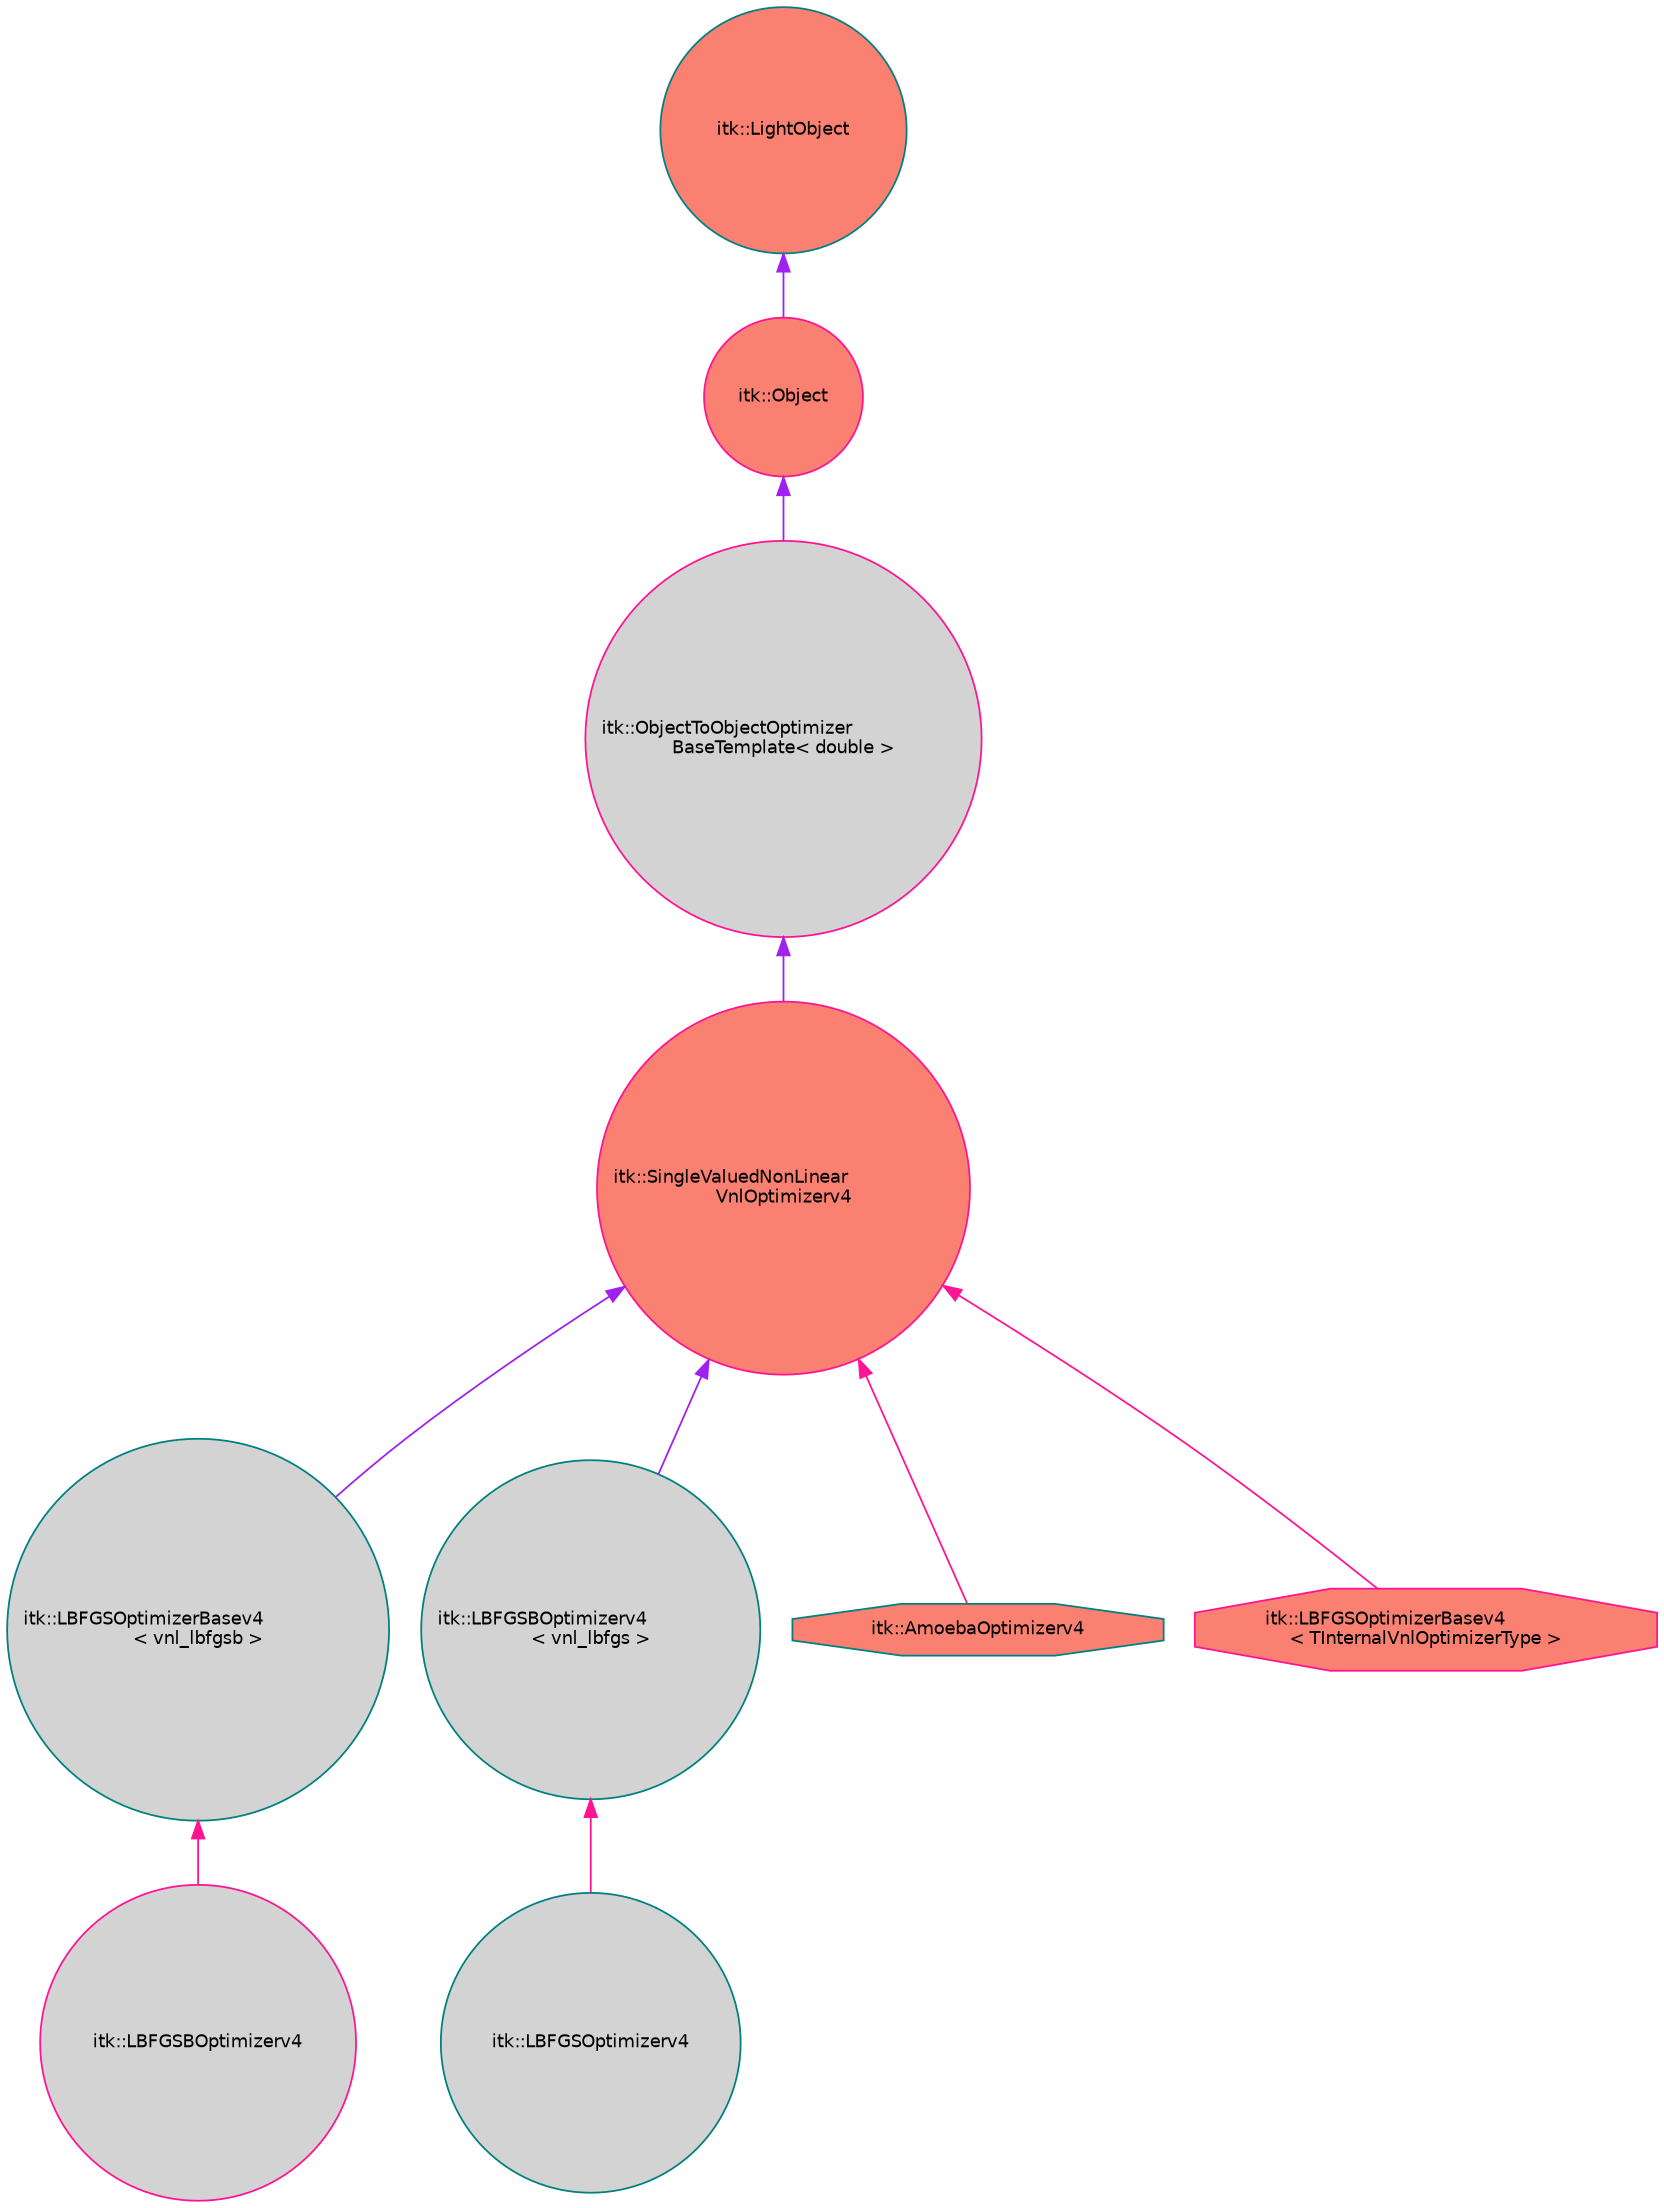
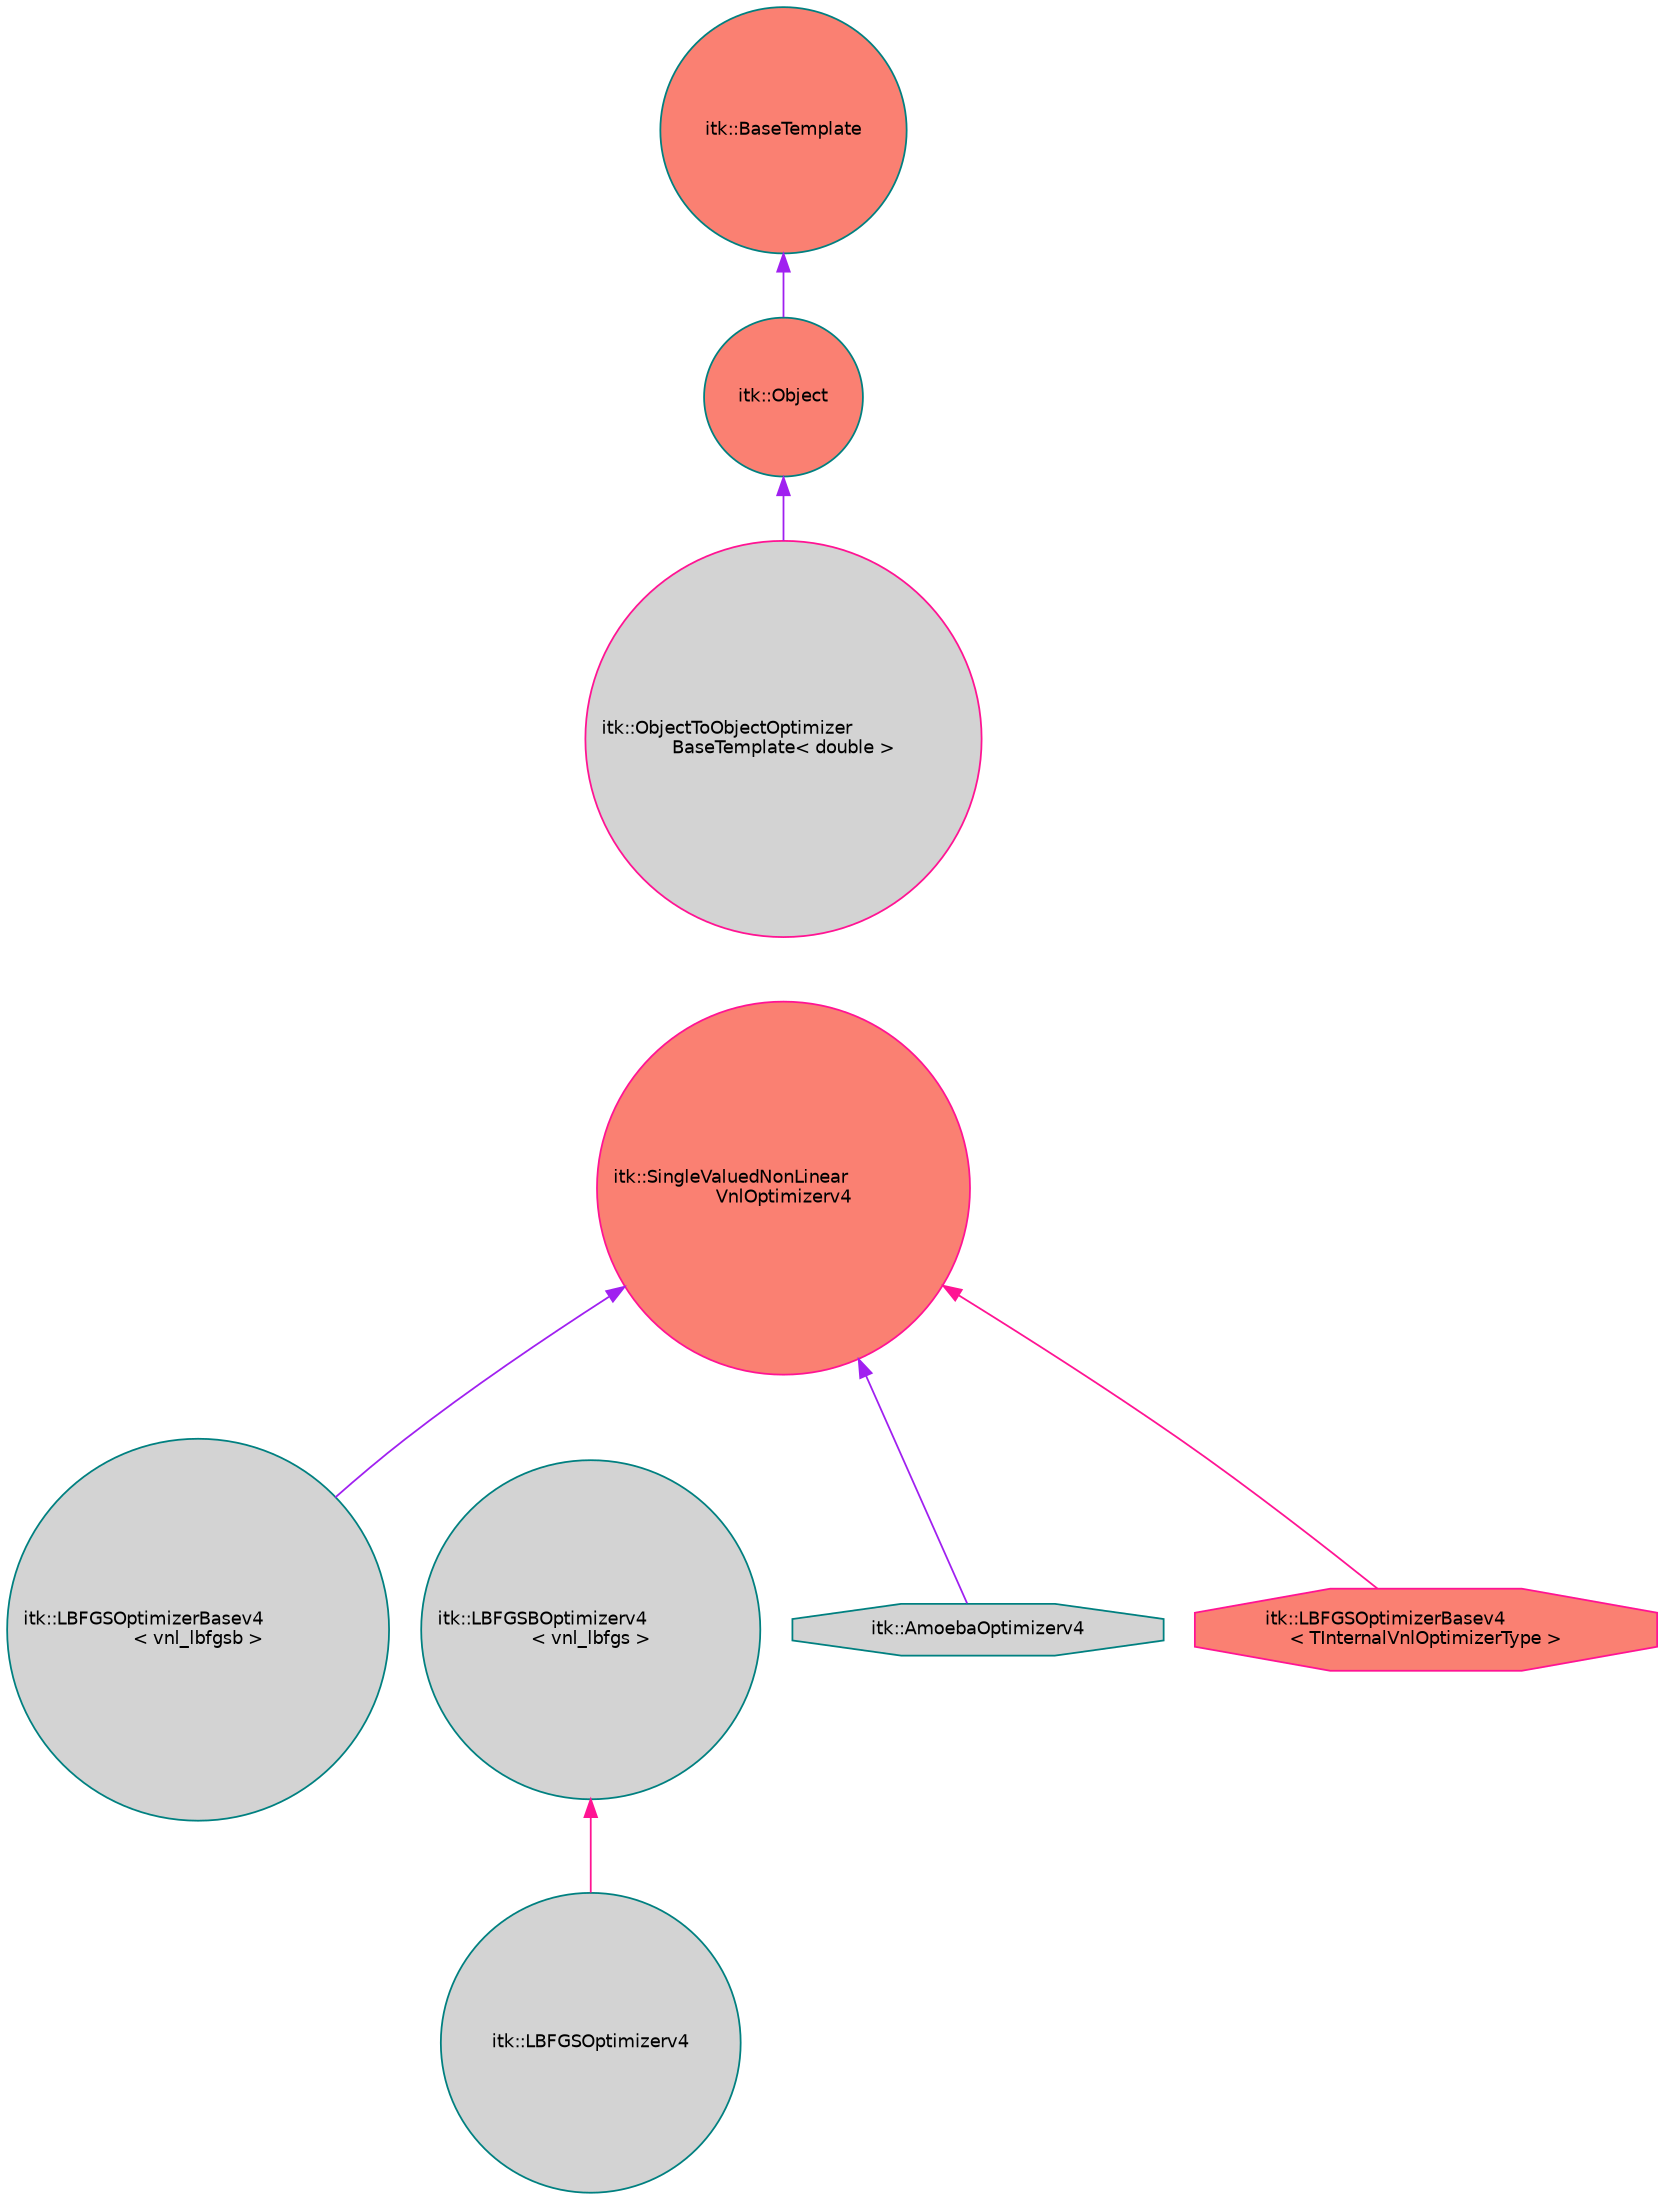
node "itk::LightObject": label "itk::LightObject" -> "itk::BaseTemplate"
node "itk::Object": color deeppink -> teal
edge "itk::SingleValuedNonLinear VnlOptimizerv4" -> "itk::ObjectToObjectOptimizer BaseTemplate< double >": removed
edge "itk::LBFGSBOptimizerv4 < vnl_lbfgs >" -> "itk::SingleValuedNonLinear VnlOptimizerv4": removed
edge "itk::AmoebaOptimizerv4" -> "itk::SingleValuedNonLinear VnlOptimizerv4": color deeppink -> purple
node "itk::AmoebaOptimizerv4": fillcolor salmon -> lightgrey
node "itk::LBFGSBOptimizerv4": removed
